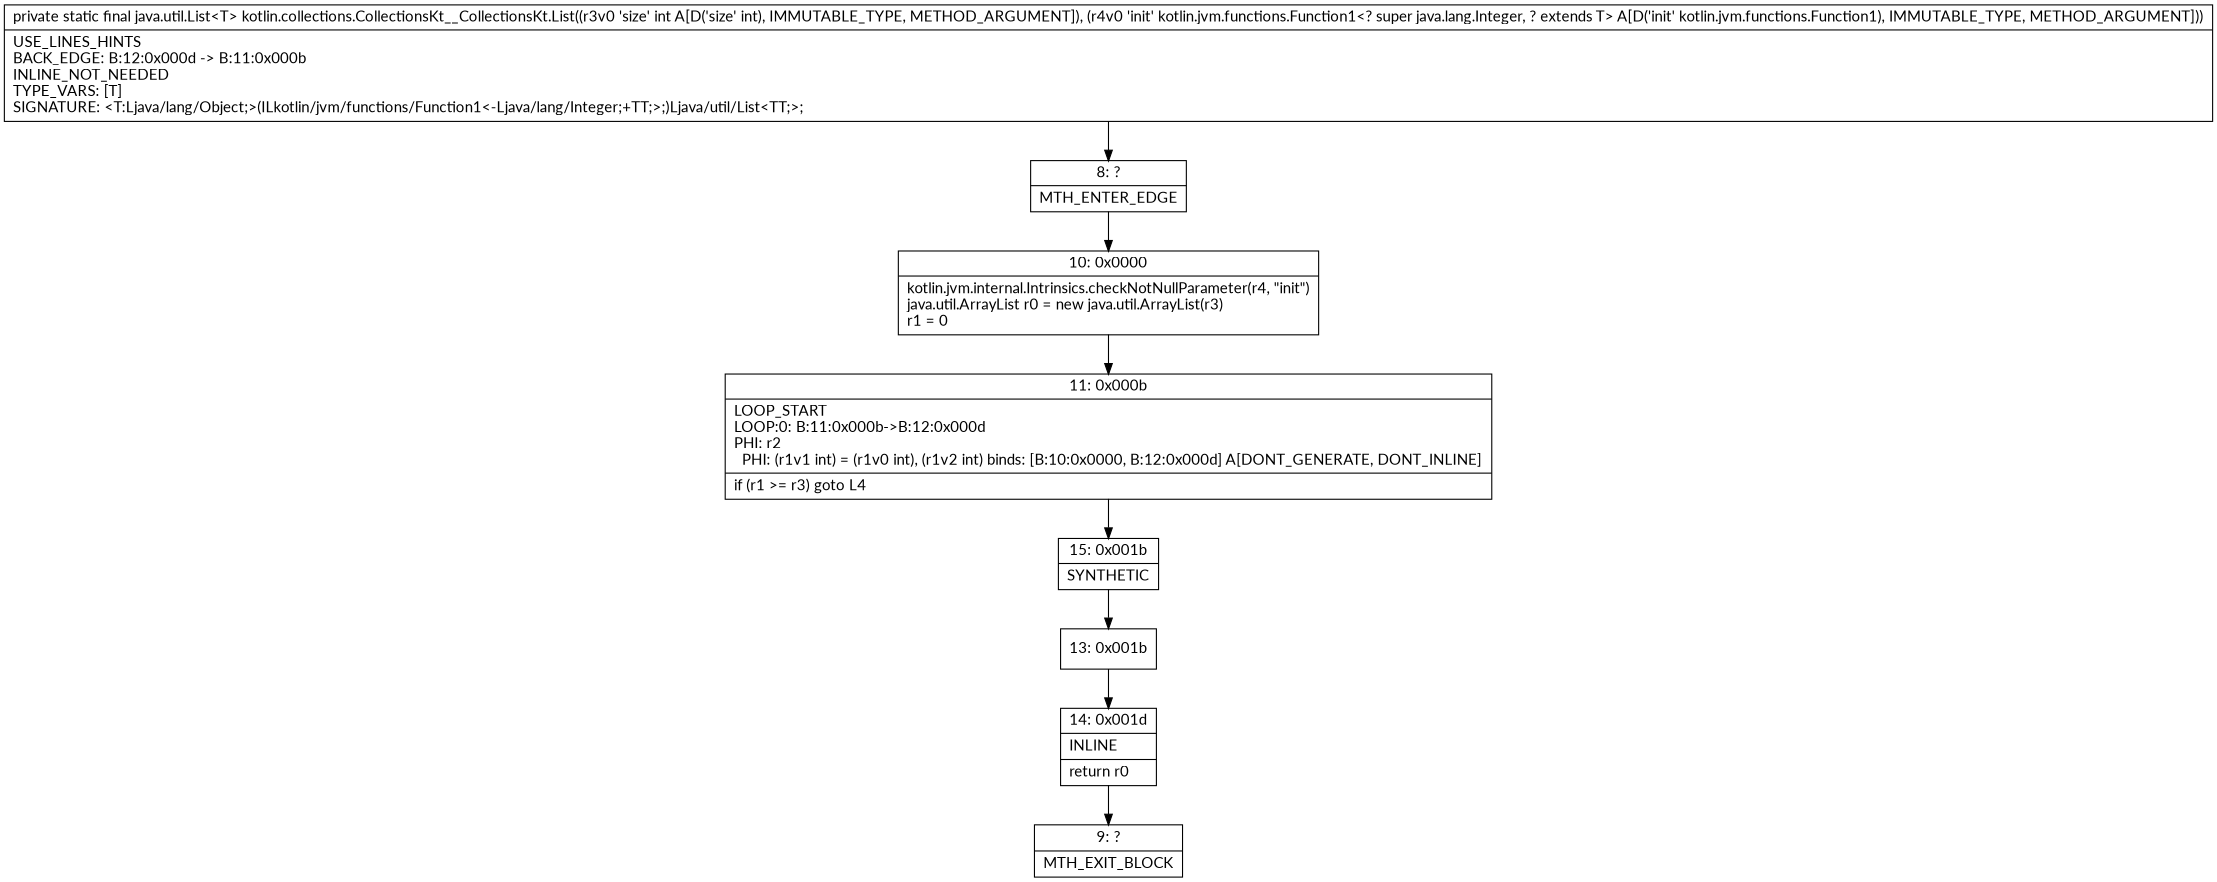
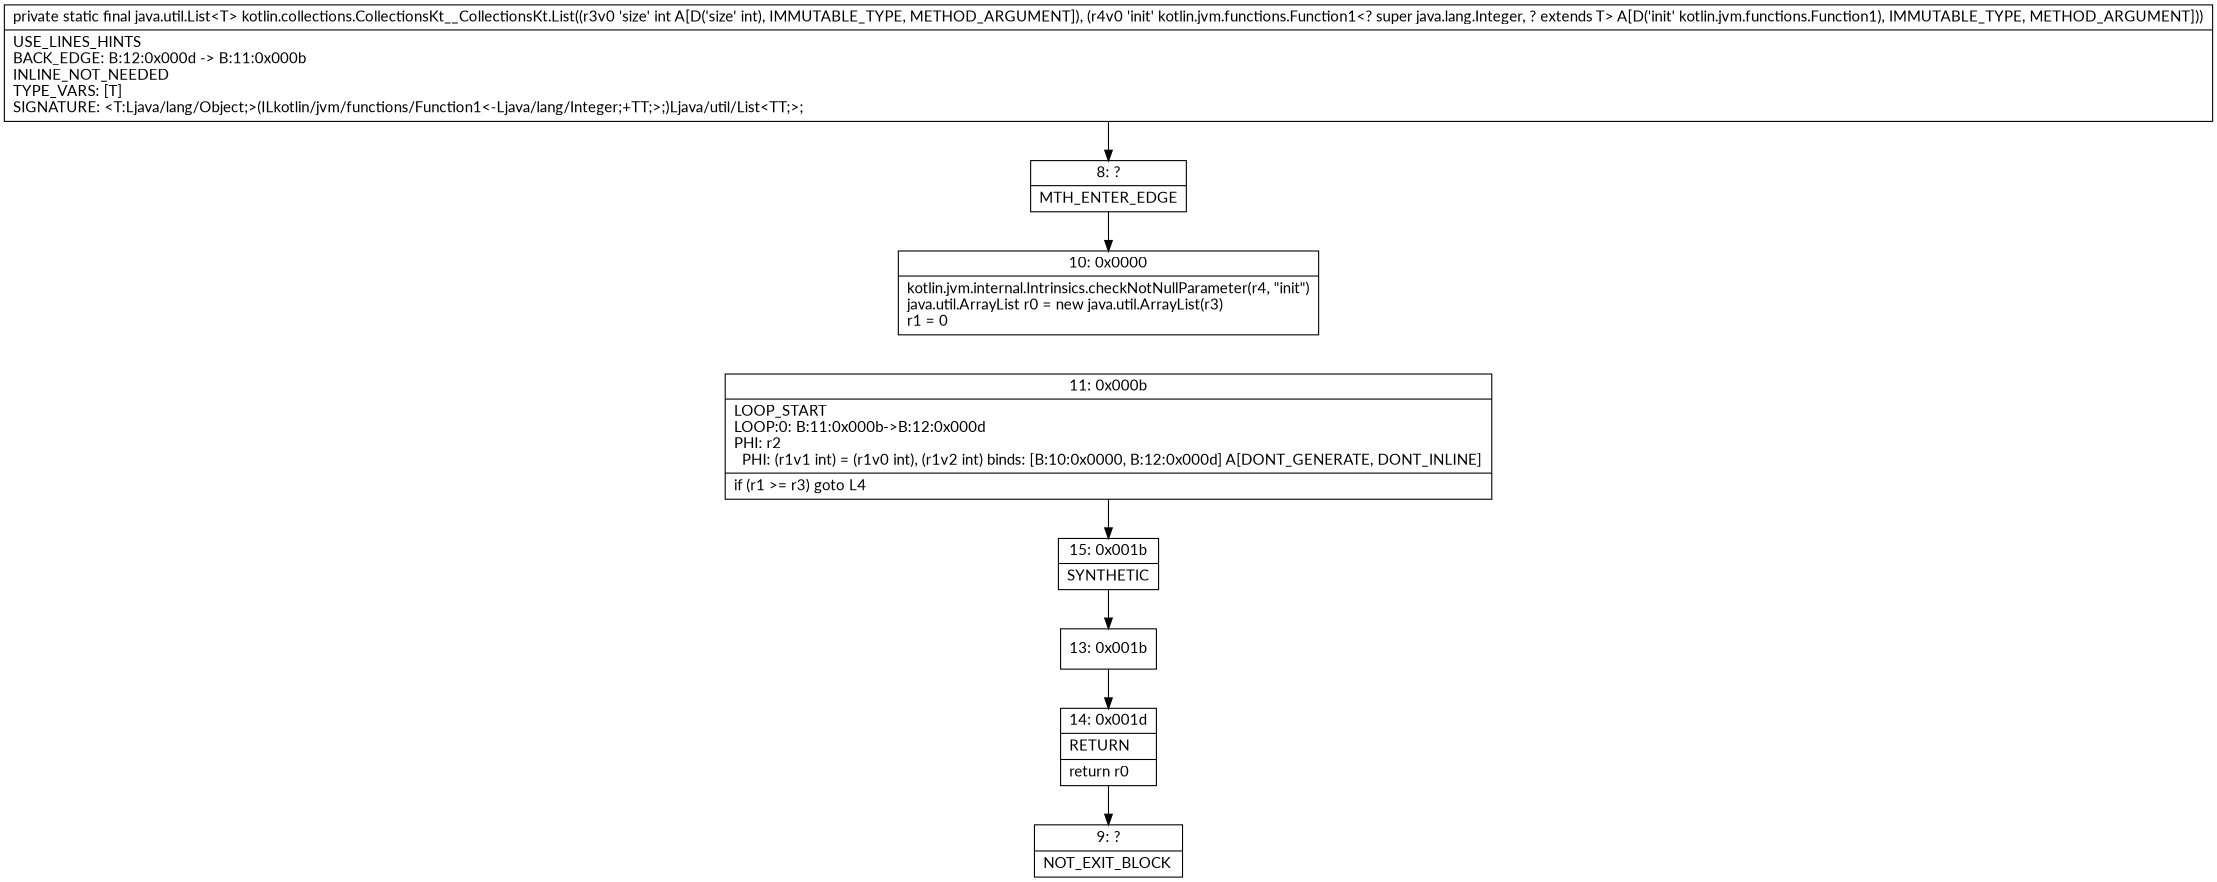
edge "10: 0x0000" -> "11: 0x000b": removed
node "14: 0x001d": text "INLINE" -> "RETURN"
node "9: ?": text "MTH_EXIT_BLOCK" -> "NOT_EXIT_BLOCK"
